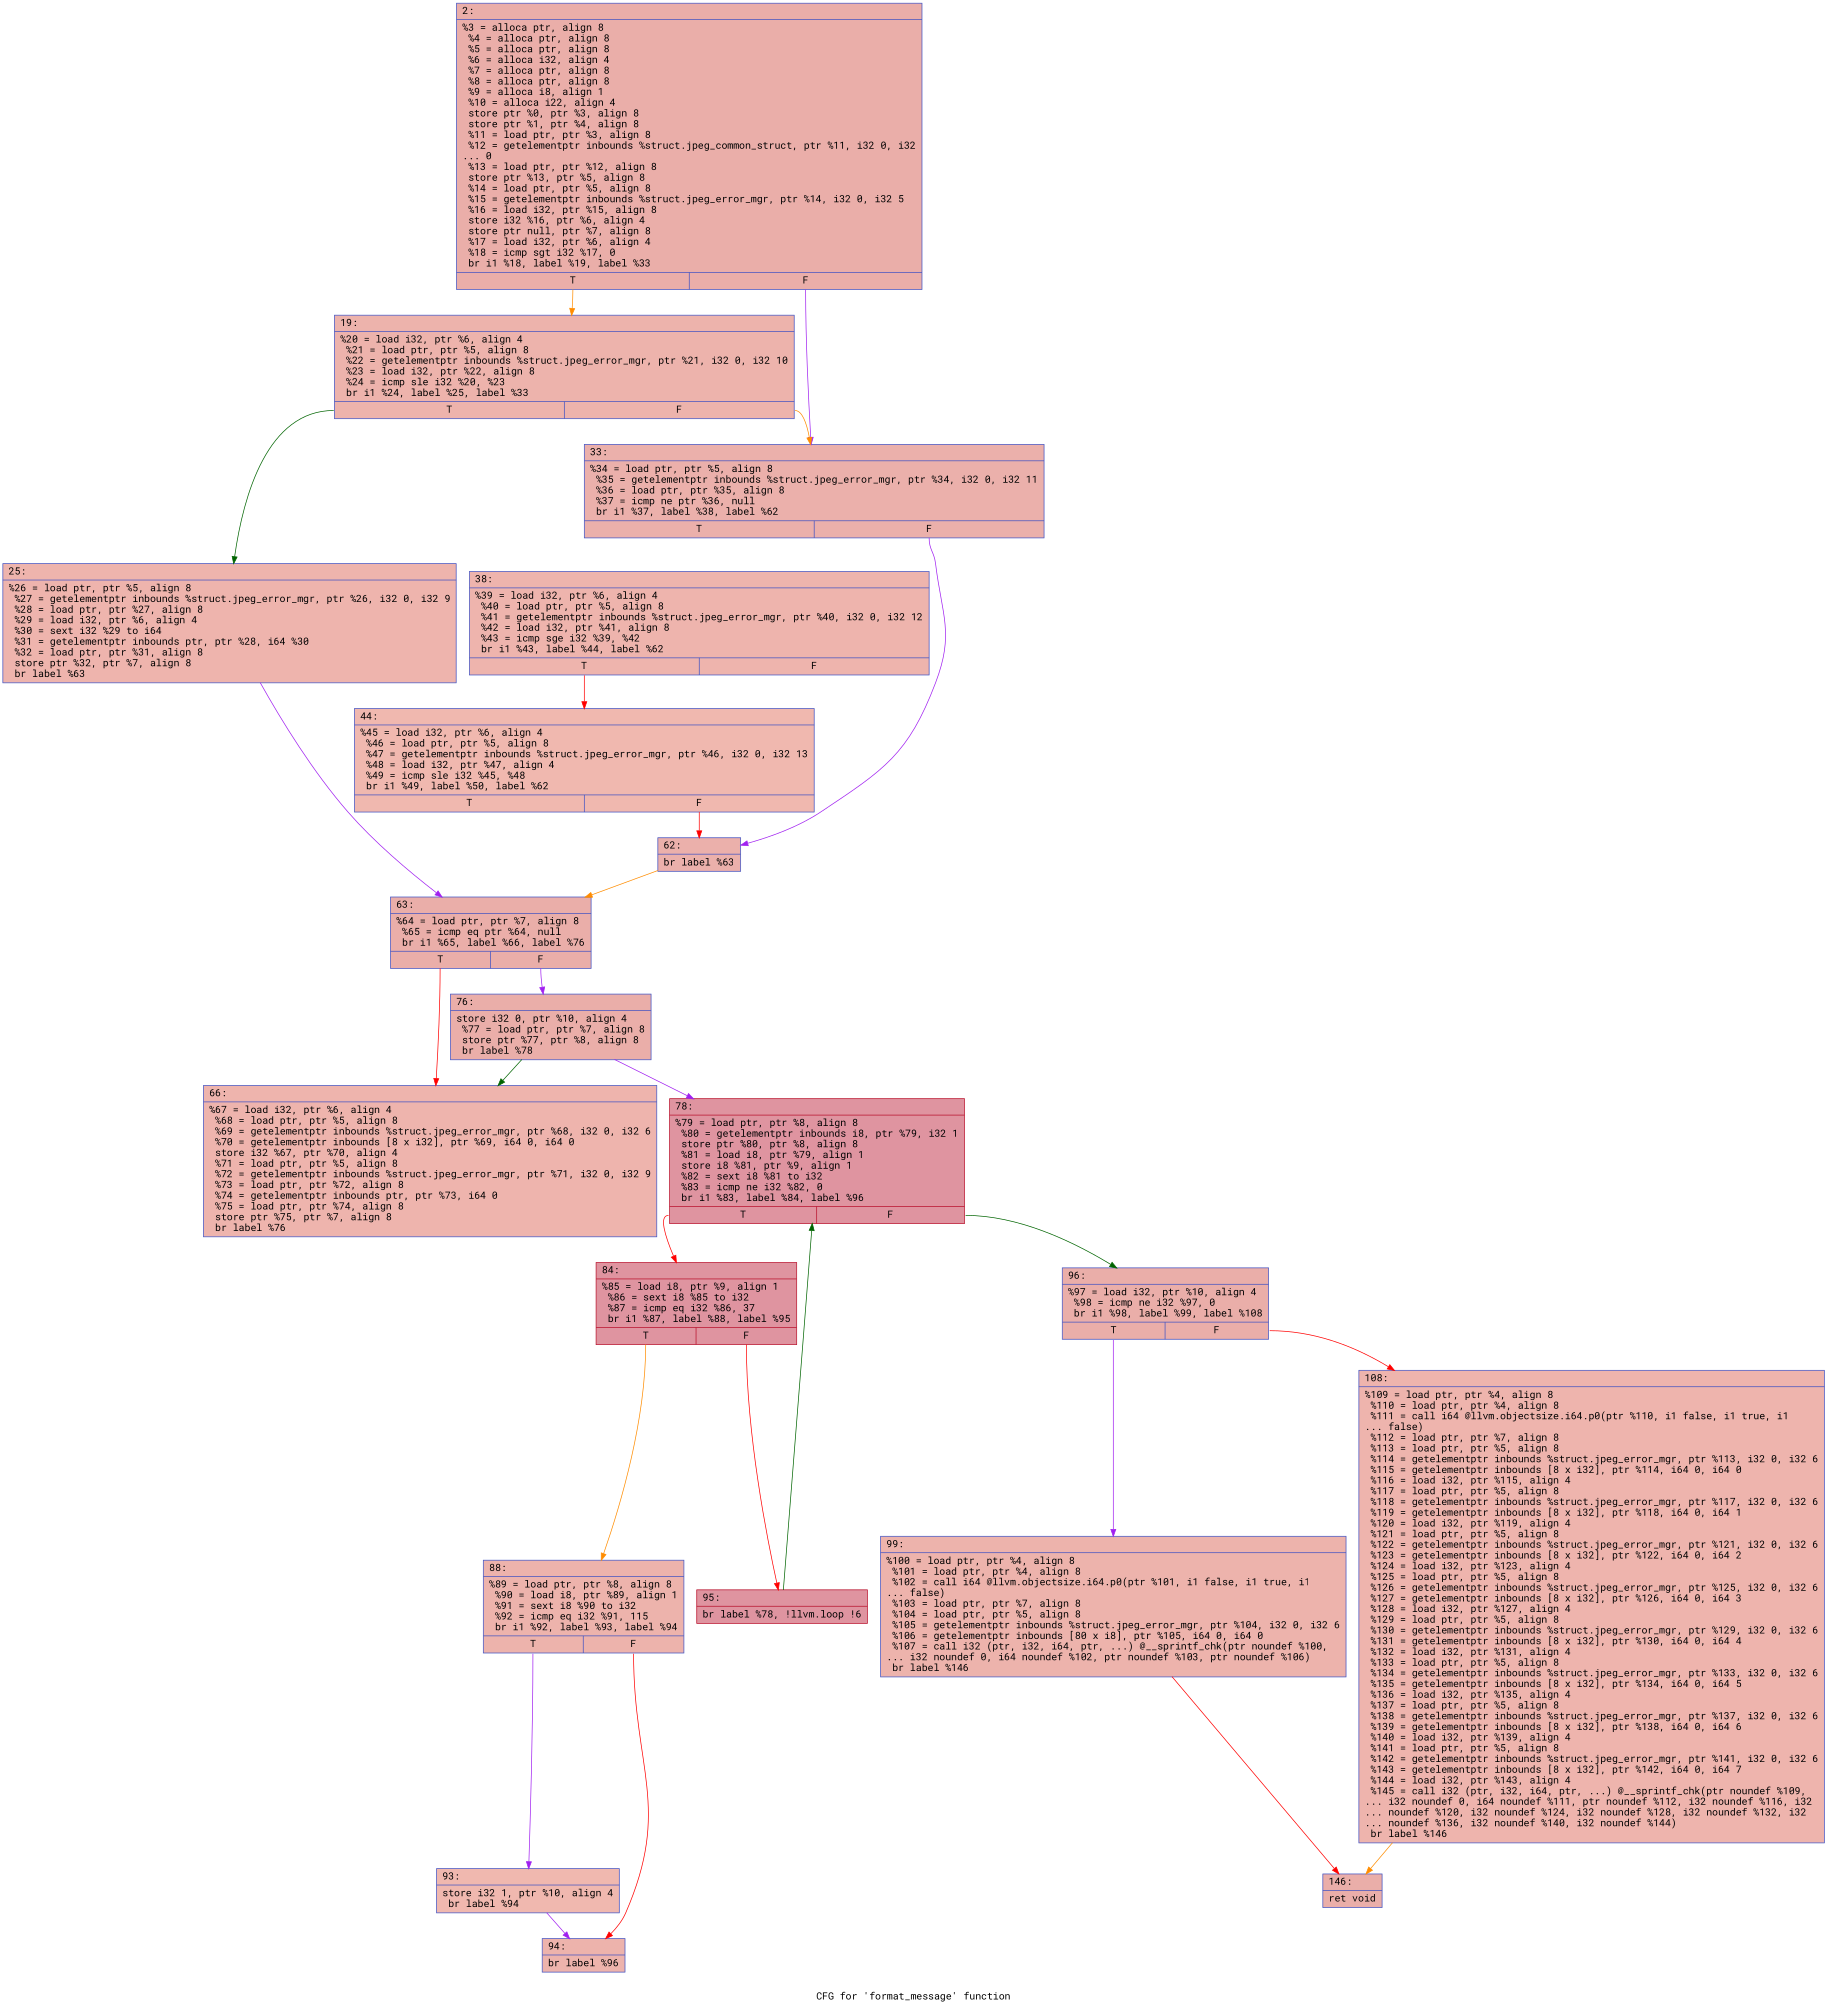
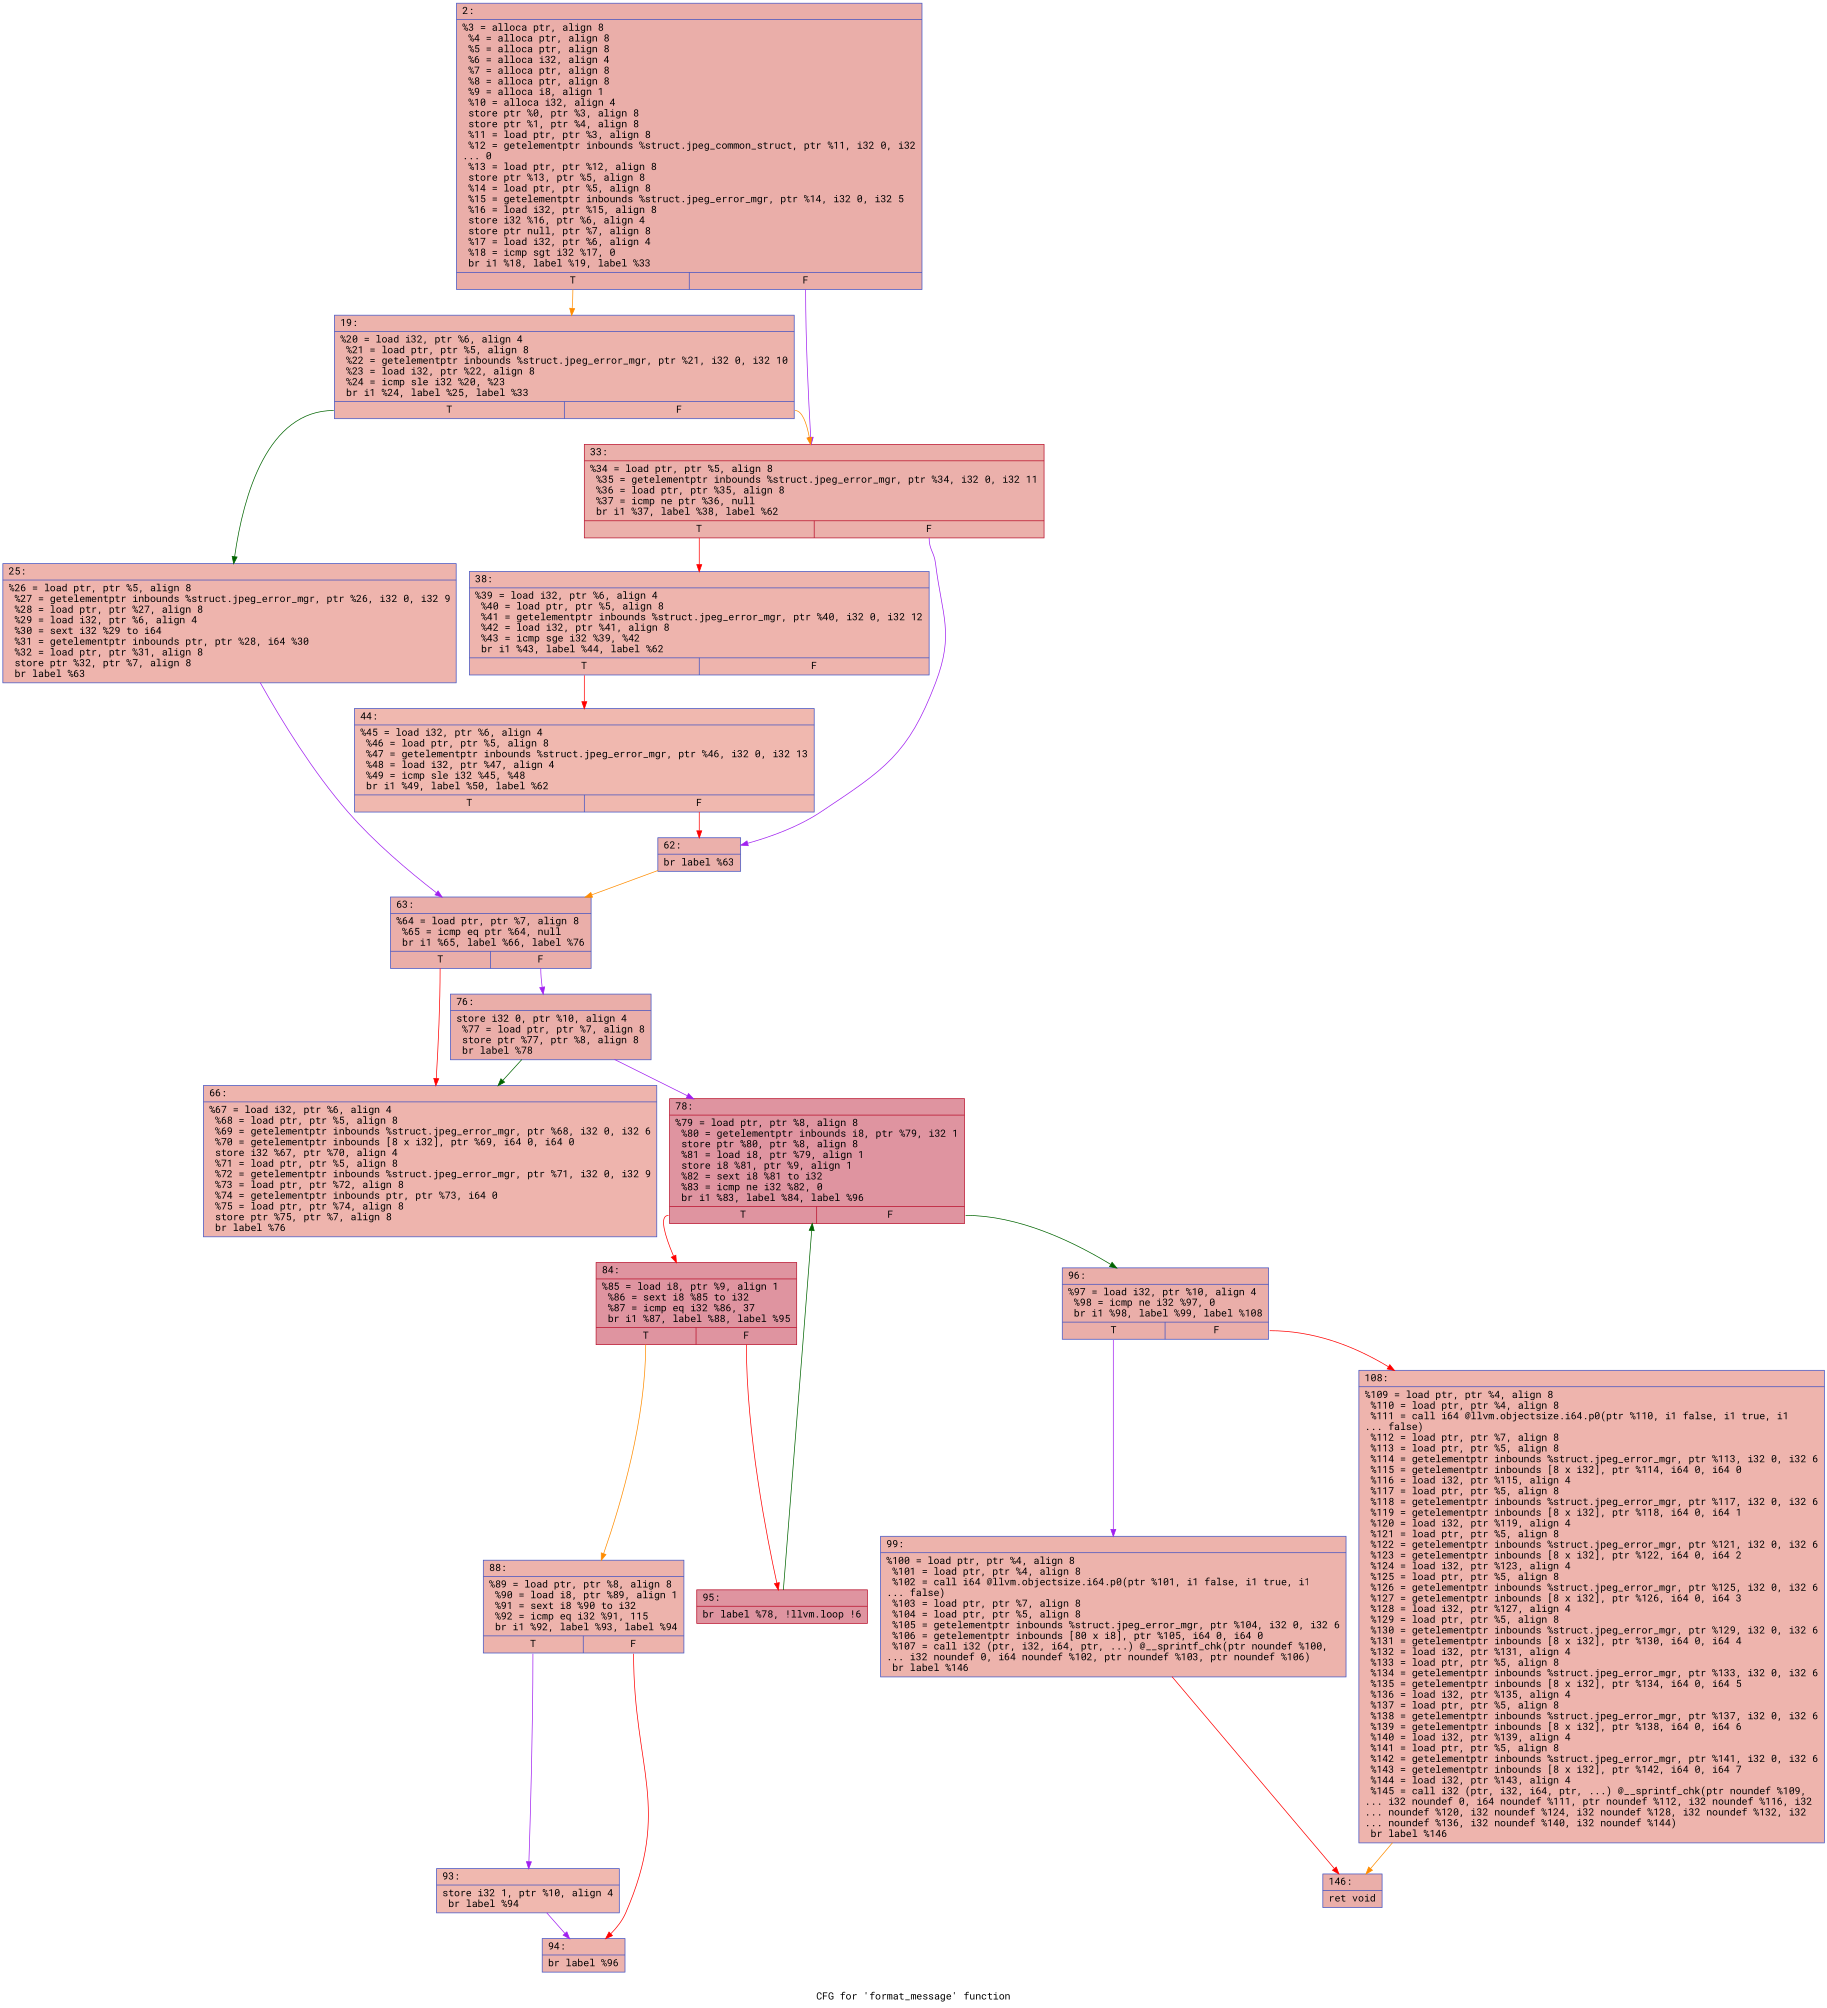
node "2:": text "%10 = alloca i22, align 4" -> "%10 = alloca i32, align 4"
node "33:": color #3d50c3ff -> #b70d28ff
edge "33:" -> "38:": added
